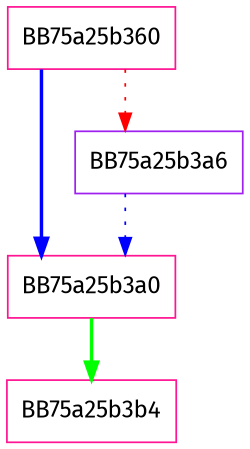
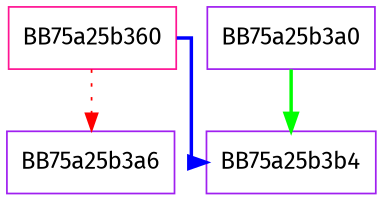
edge "BB75a25b360" -> "BB75a25b3a0": now "BB75a25b360" -> "BB75a25b3b4"
edge "BB75a25b3a6" -> "BB75a25b3a0": removed
node "BB75a25b3a0": color deeppink -> purple
node "BB75a25b3b4": color deeppink -> purple
